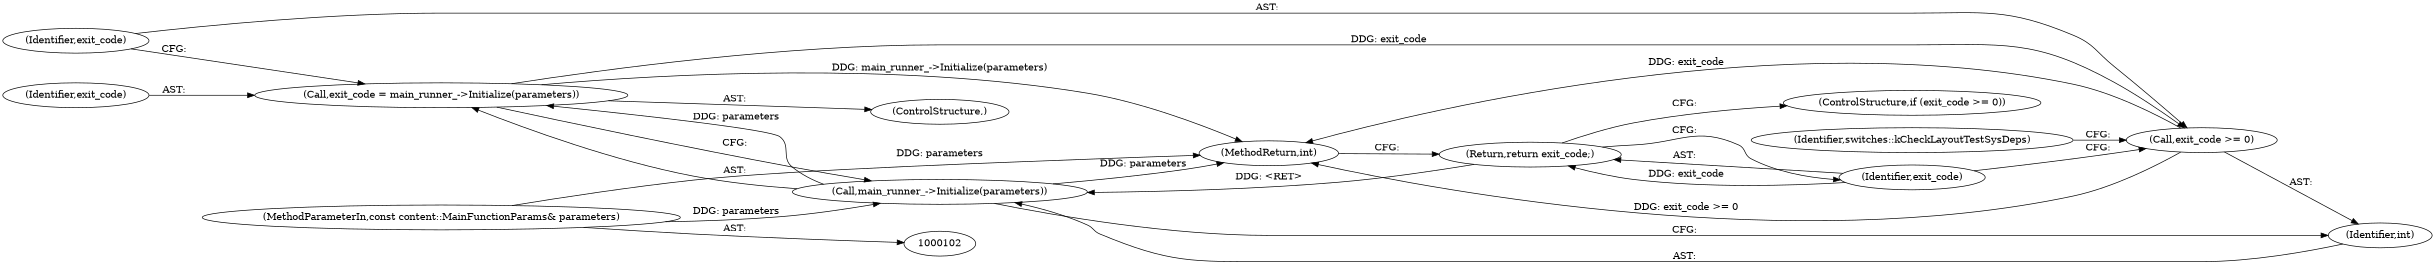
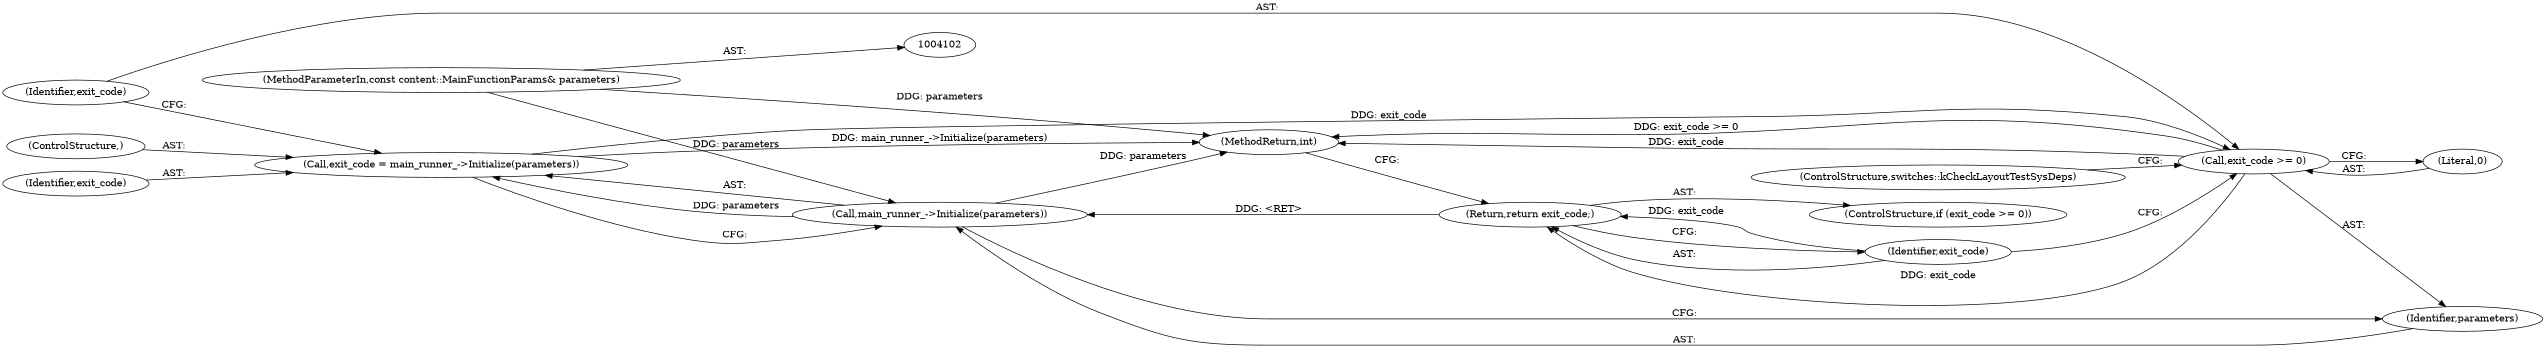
edge "(Return,return exit_code;)" -> "(ControlStructure,if (exit_code >= 0))": label "CFG: " -> "AST: "
edge "(Call,exit_code = main_runner_->Initialize(parameters))" -> "(ControlStructure,)": reversed
node "(Identifier,switches::kCheckLayoutTestSysDeps)": label "(Identifier,switches::kCheckLayoutTestSysDeps)" -> "(ControlStructure,switches::kCheckLayoutTestSysDeps)"
node "(Literal,0)": added
node "(Identifier,int)": label "(Identifier,int)" -> "(Identifier,parameters)"
node "1000102": label "1000102" -> "1004102"
edge "(Call,exit_code >= 0)" -> "(Return,return exit_code;)": added, label "DDG: exit_code"
